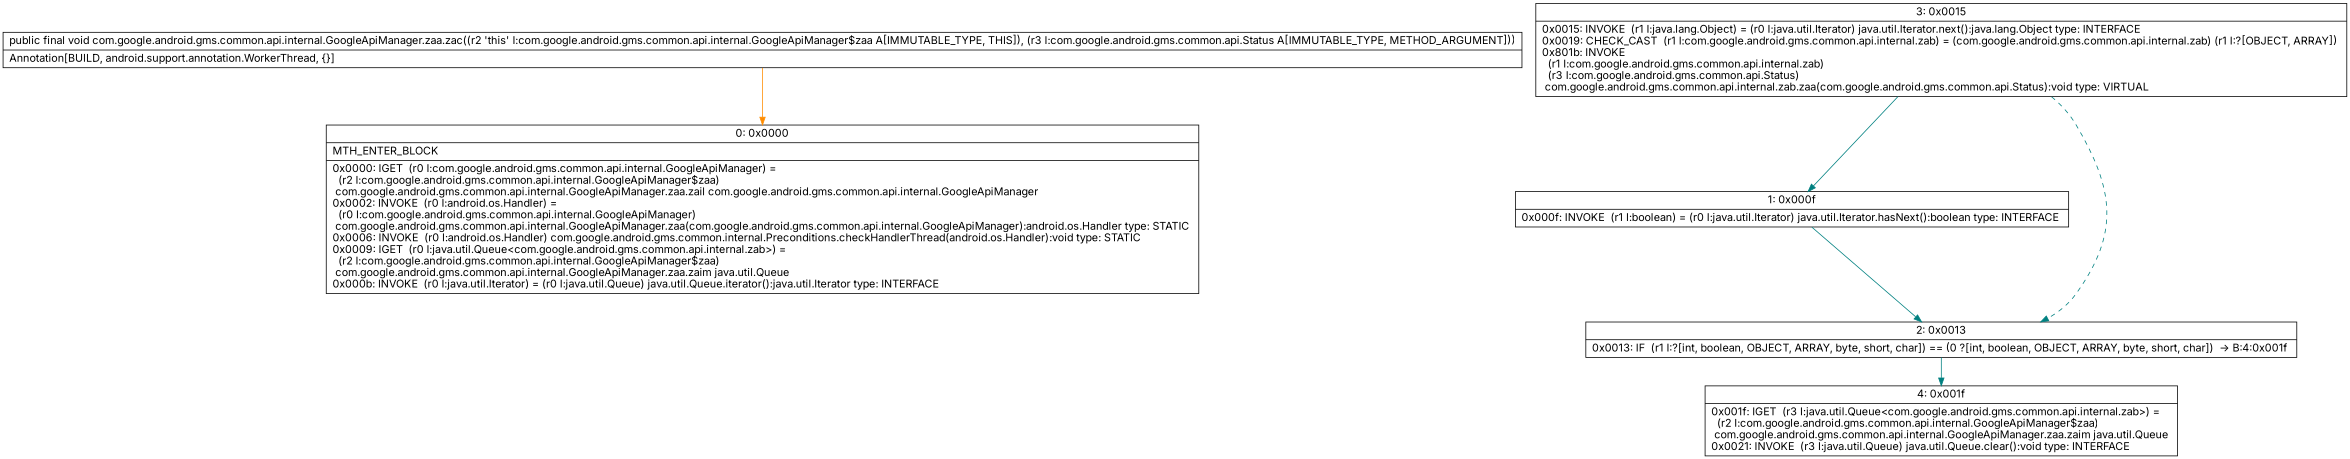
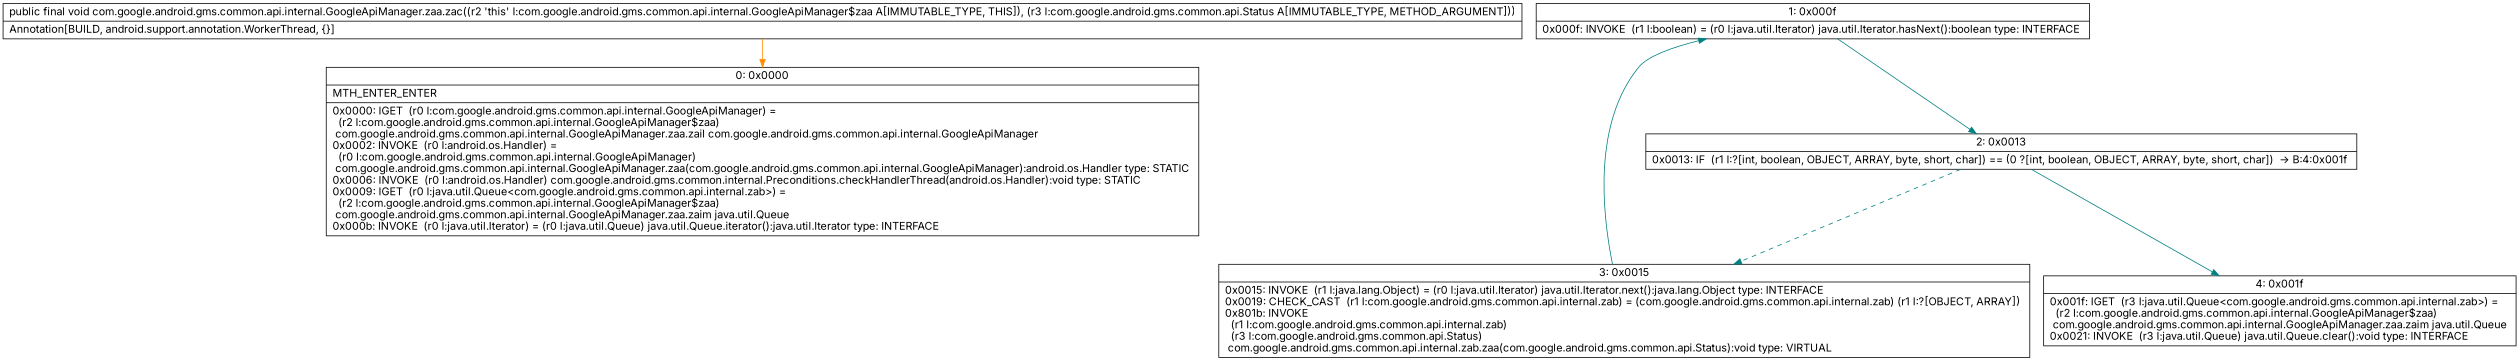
node "0: 0x0000": text "MTH_ENTER_BLOCK" -> "MTH_ENTER_ENTER"
edge "3: 0x0015" -> "2: 0x0013": reversed
